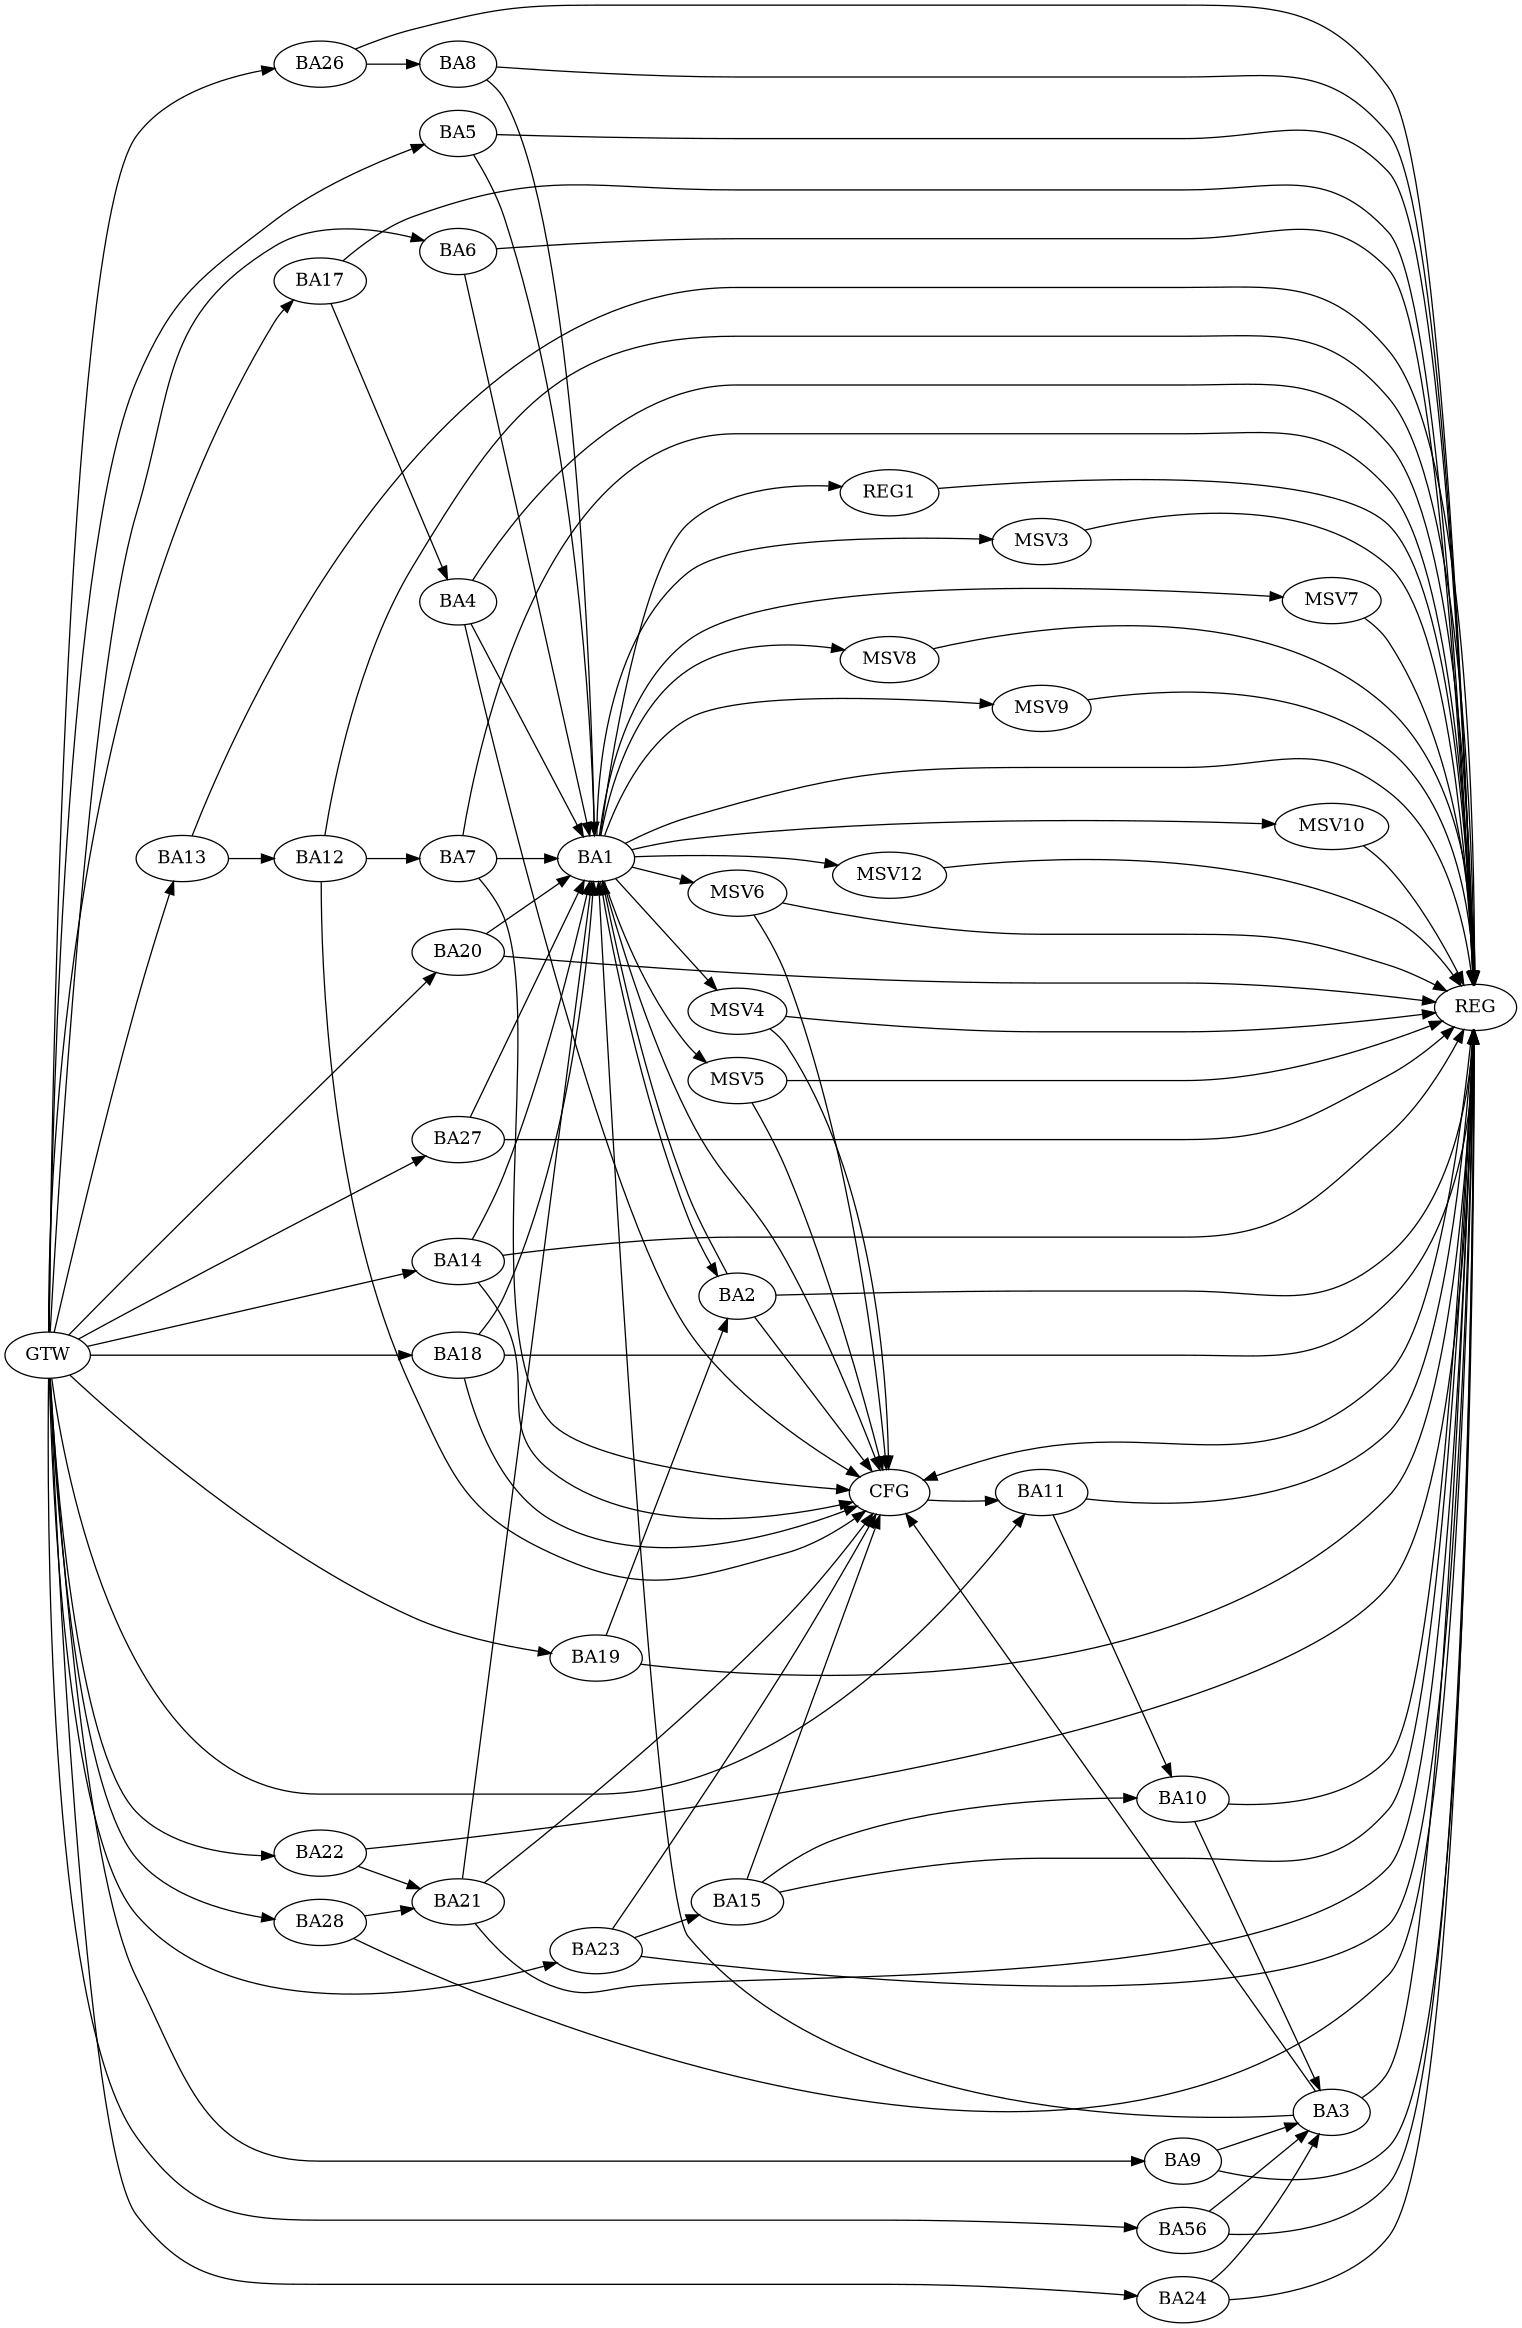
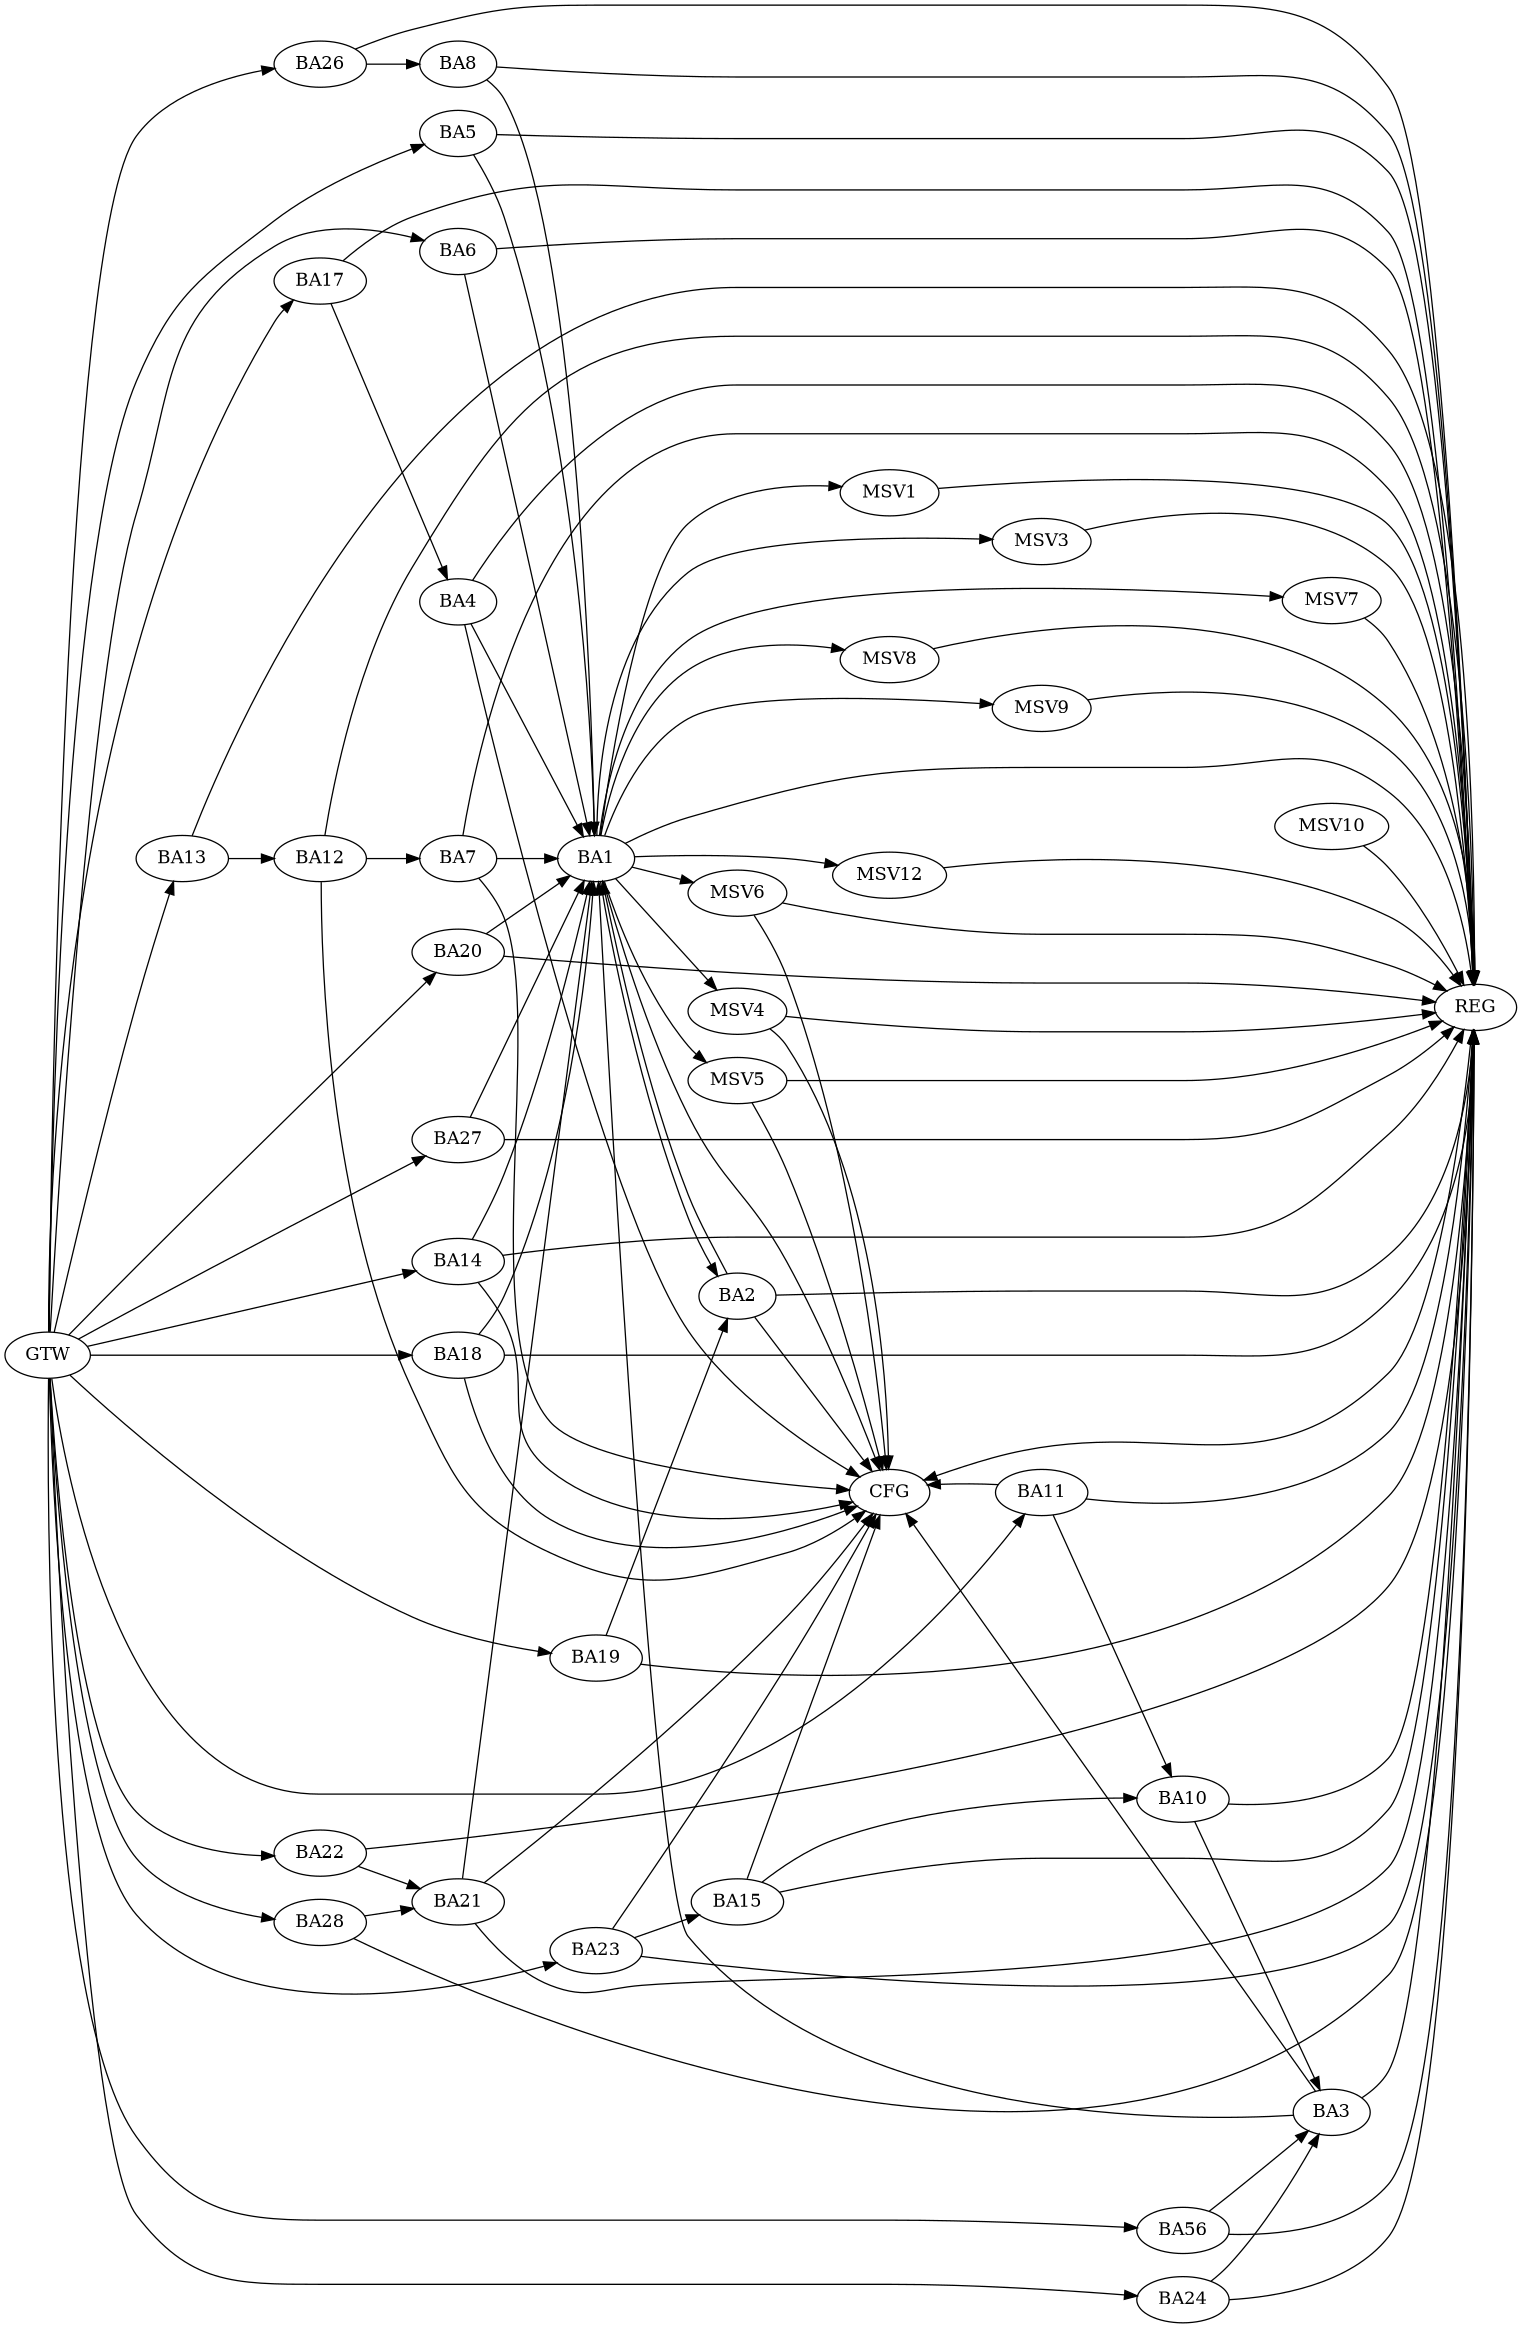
node "REG1": label "REG1" -> "MSV1"
edge "BA1" -> "MSV10": removed
edge "CFG" -> "BA11": reversed
node "BA9": removed
